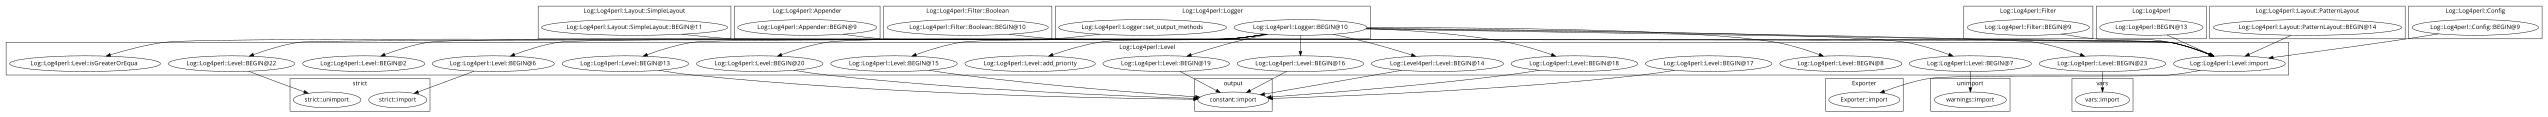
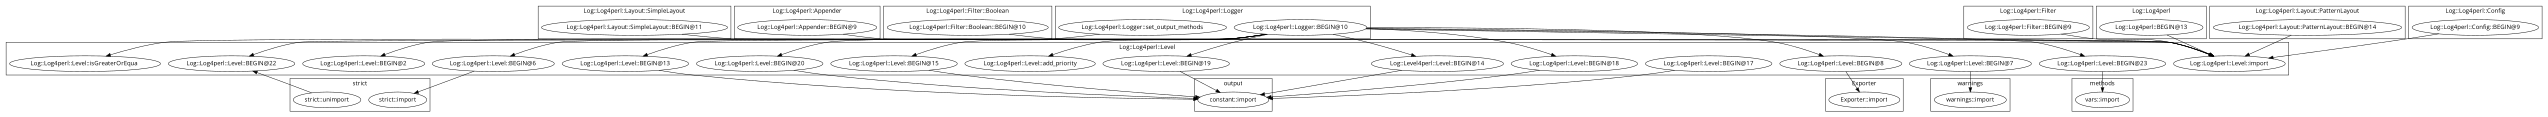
node "Log::Log4perl::Level::BEGIN@16": removed
edge "Log::Log4perl::Level::import" -> "Exporter::import": now "Log::Log4perl::Level::BEGIN@8" -> "Exporter::import"
edge "Log::Log4perl::Level::BEGIN@22" -> "strict::unimport": reversed
cluster "unimport": label "unimport" -> "warnings"
cluster "vars": label "vars" -> "methods"
